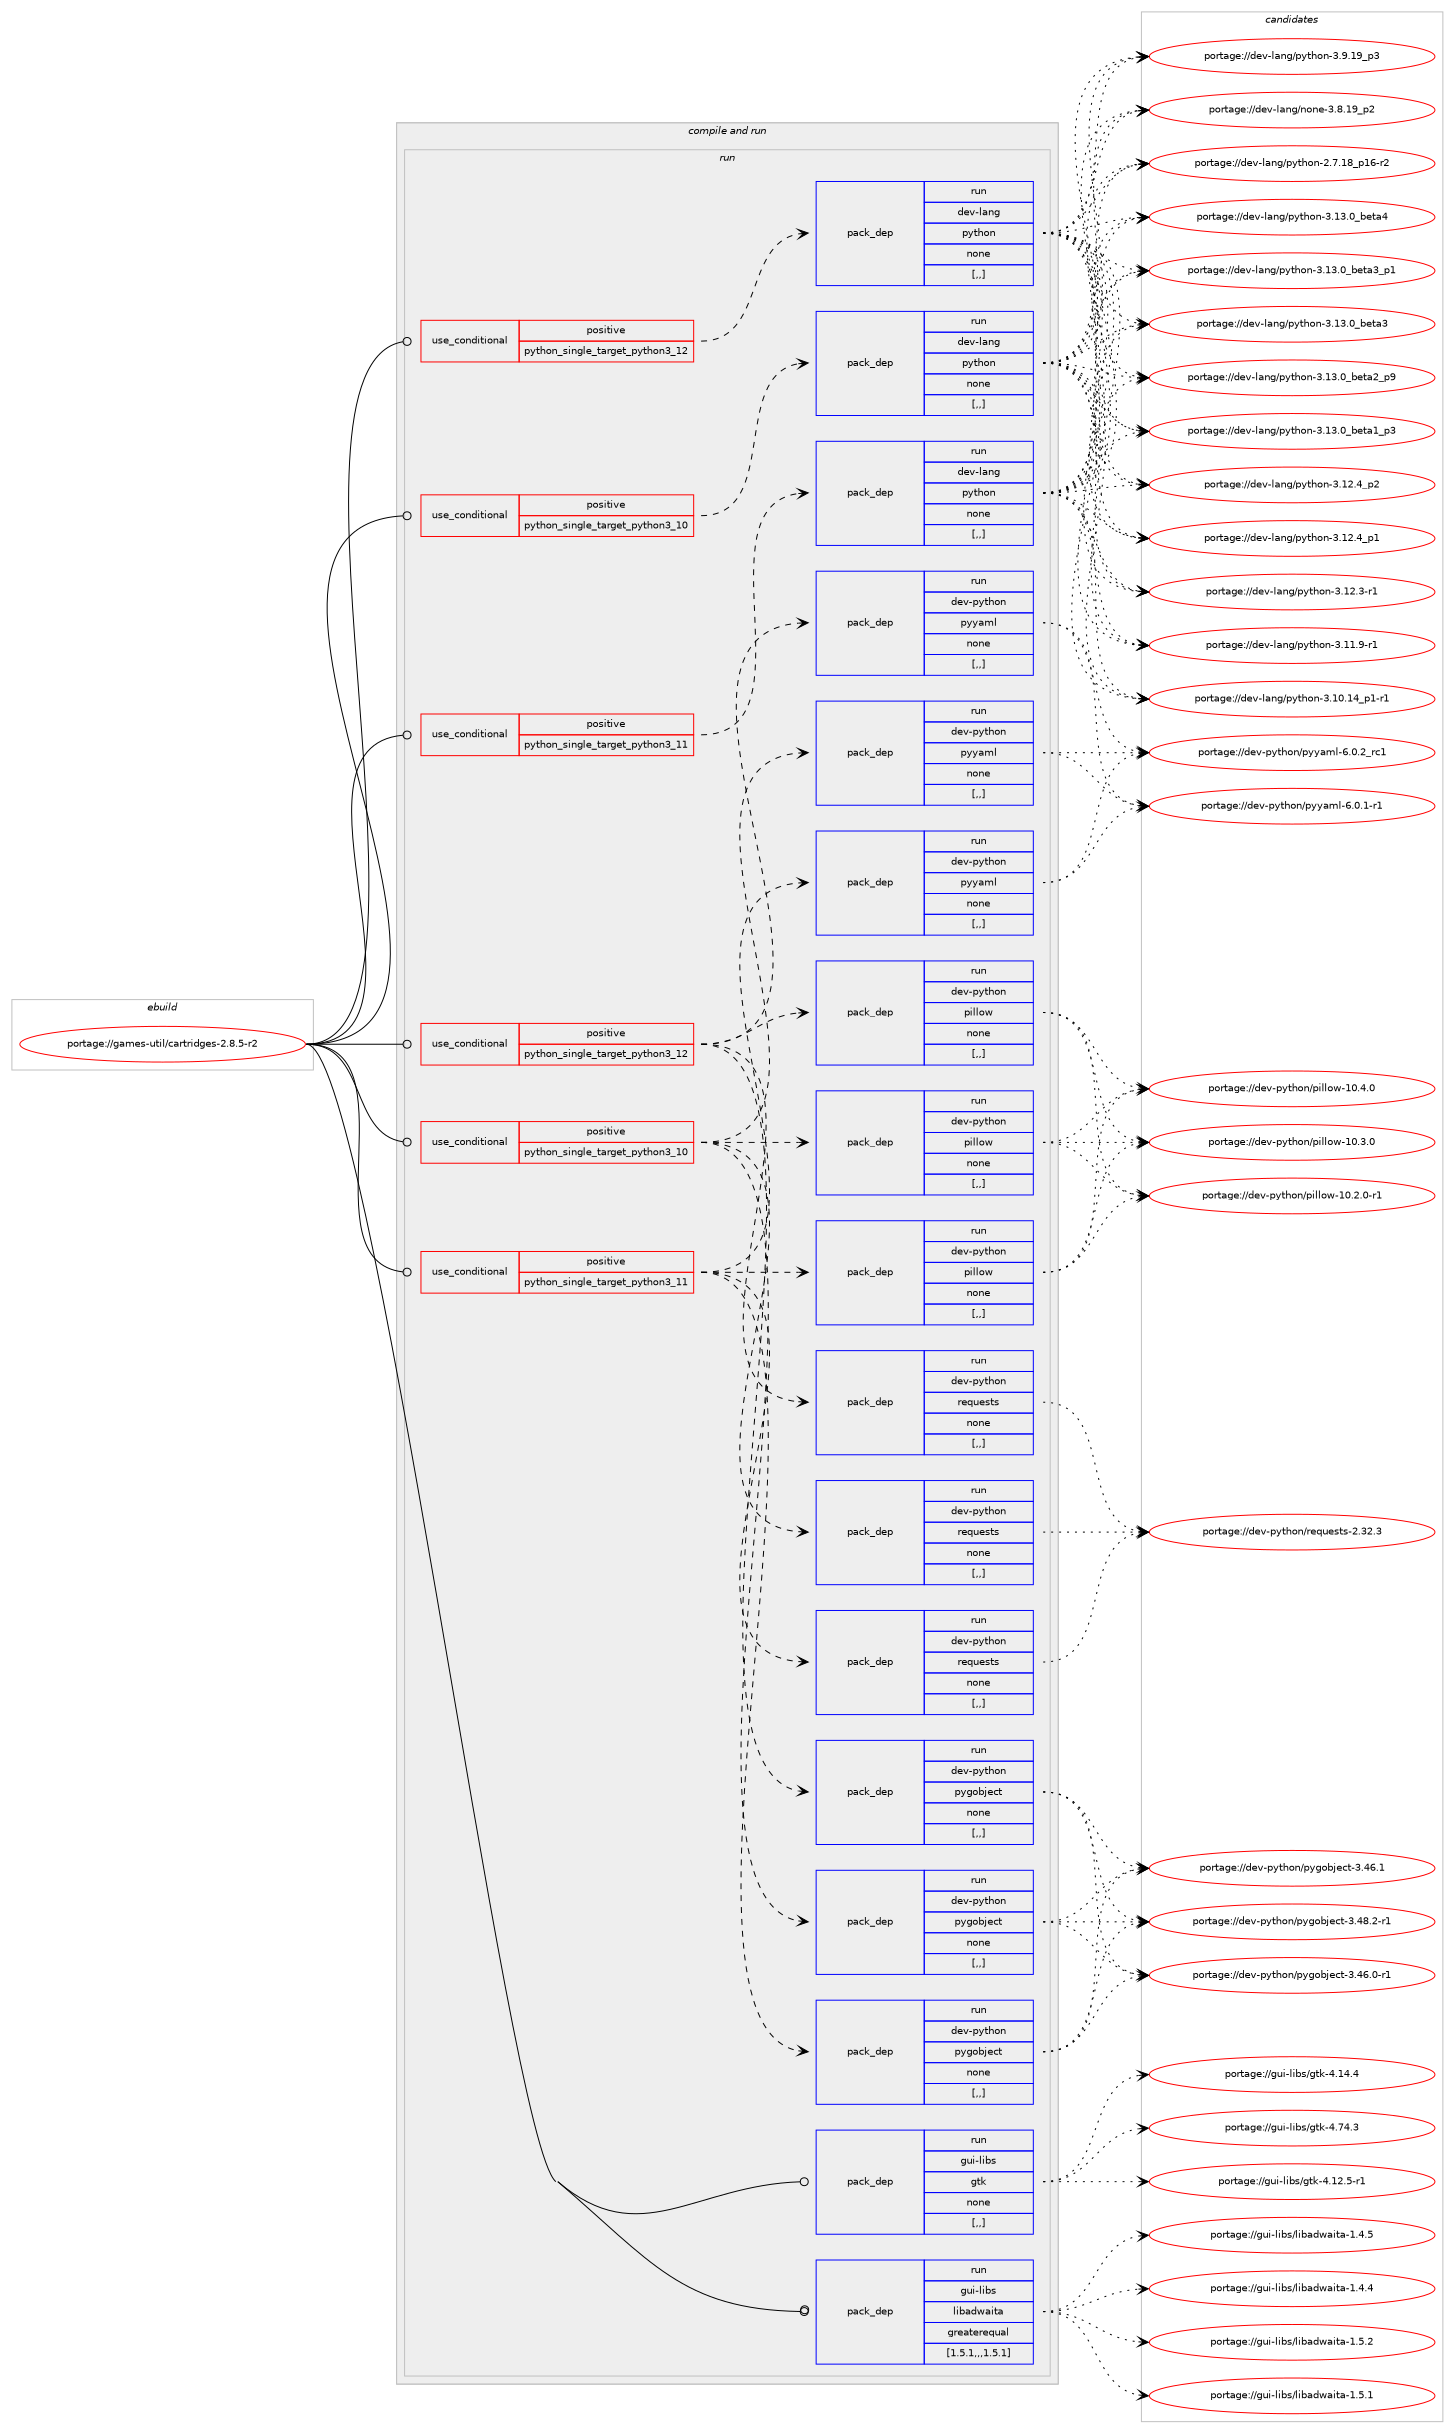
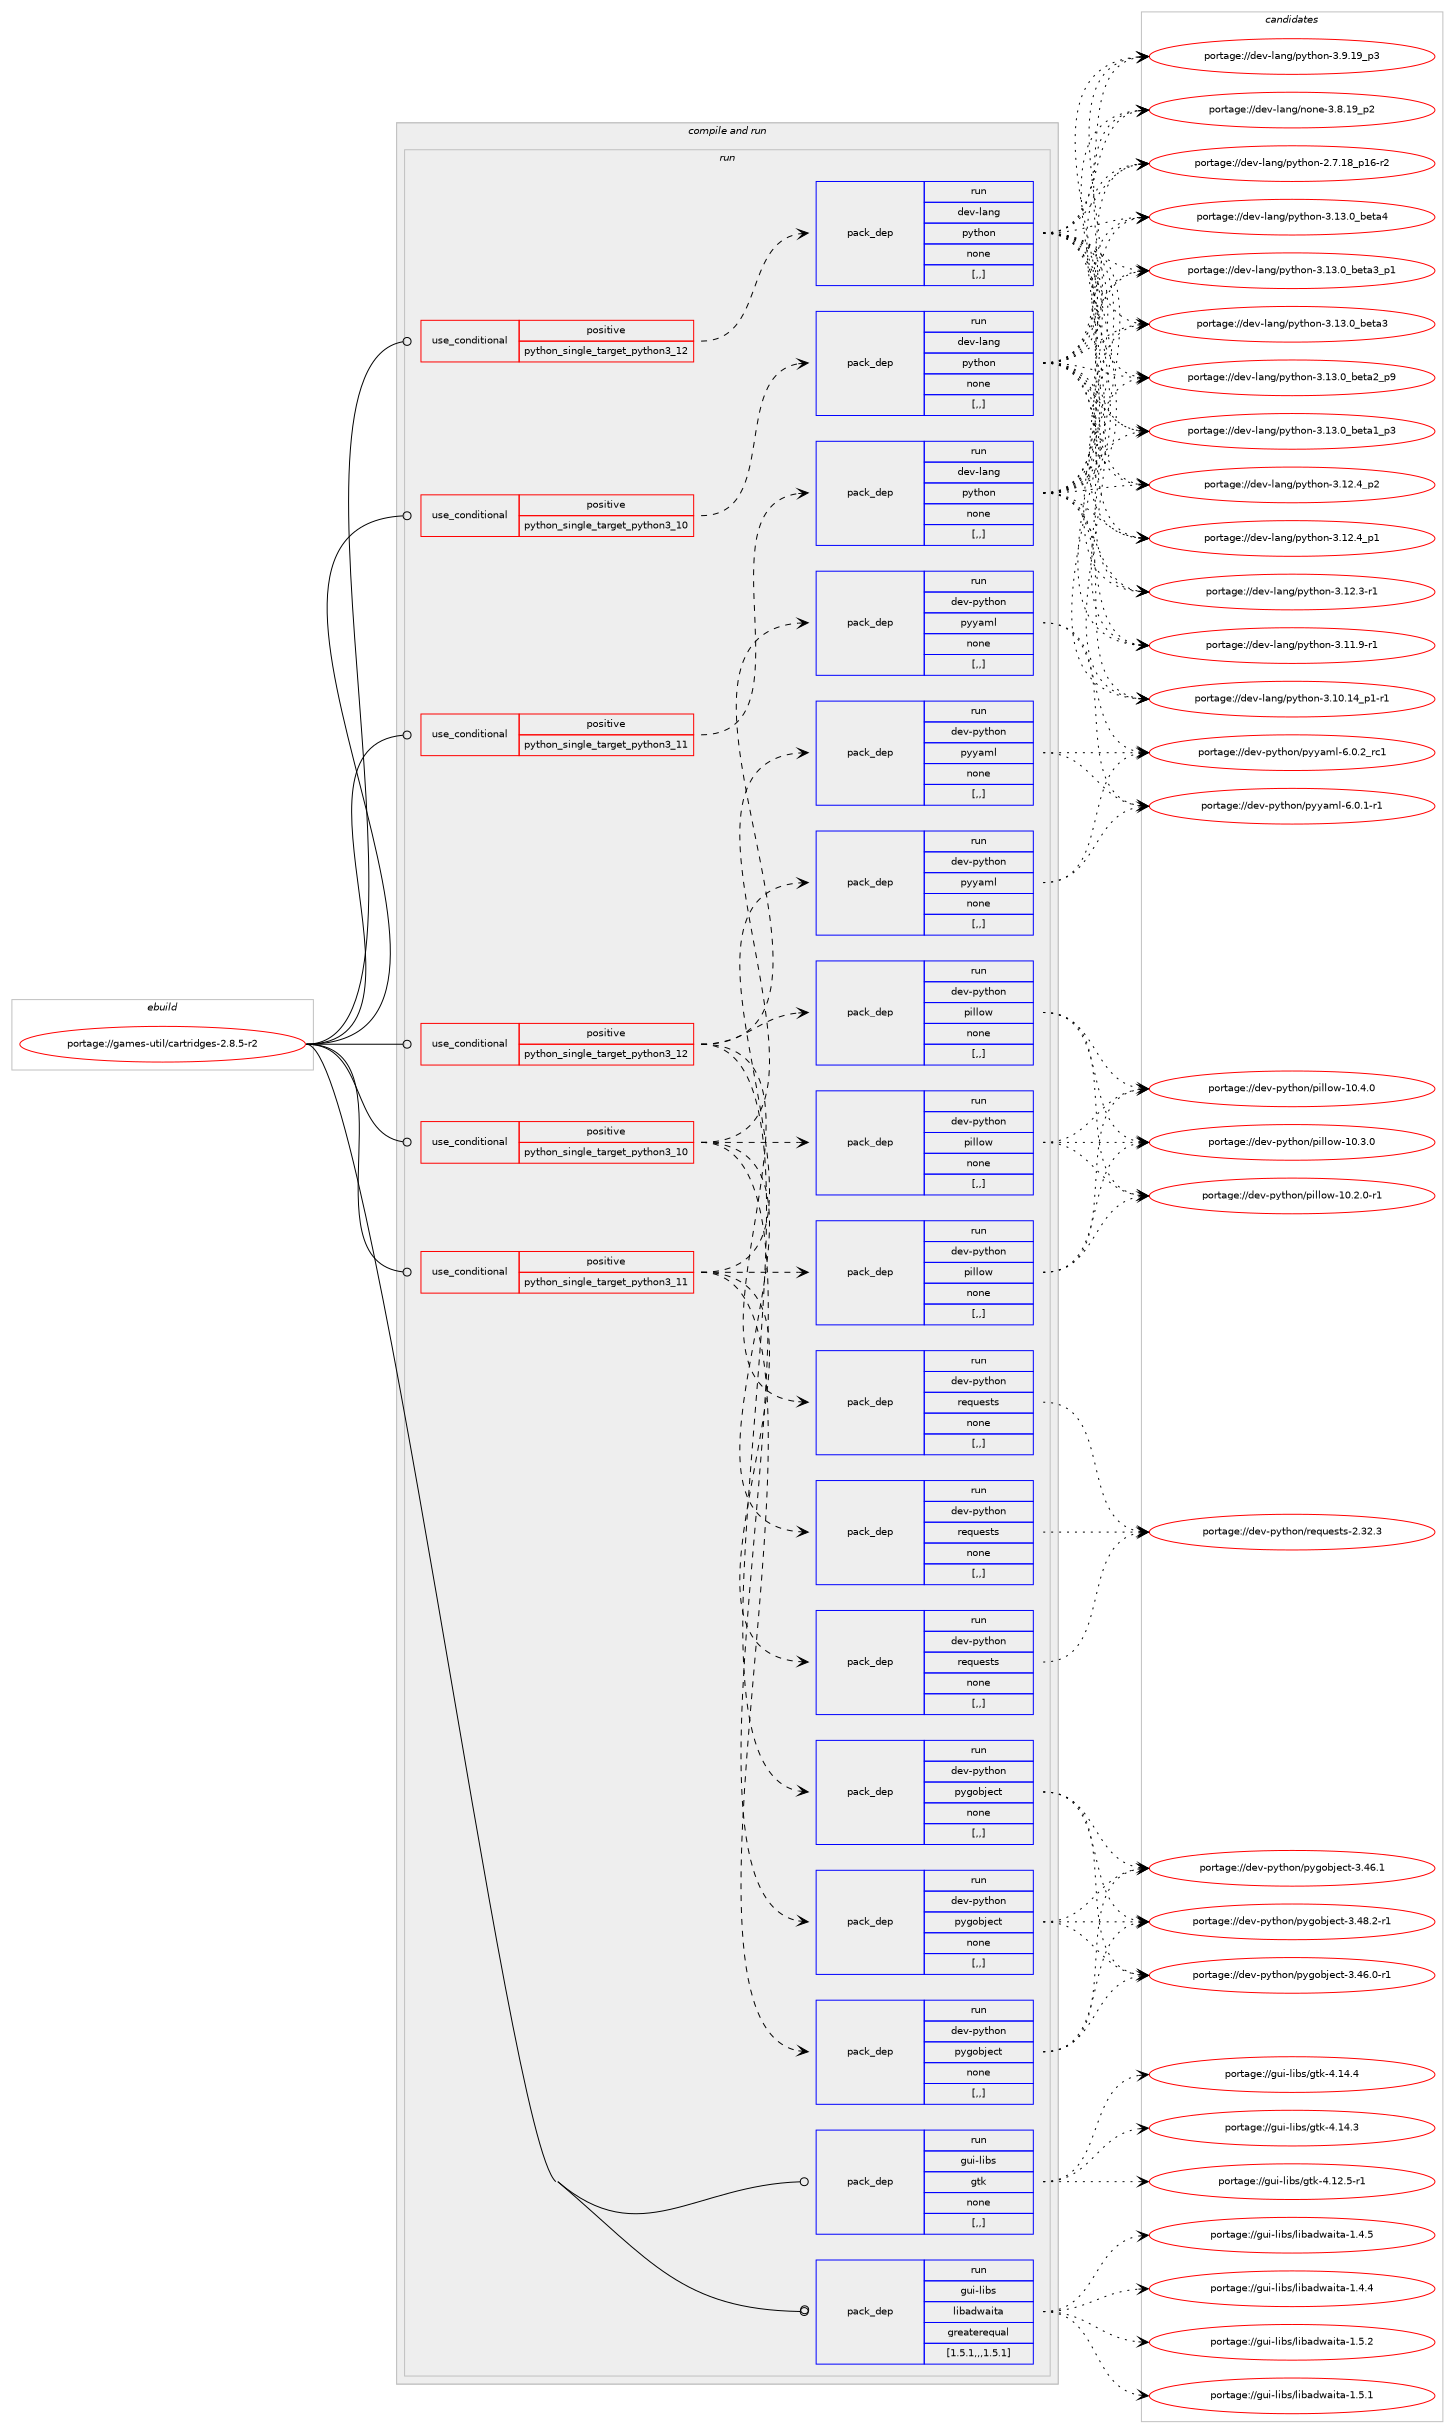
node "portage://gui-libs/gtk-4.74.3": label "portage://gui-libs/gtk-4.74.3" -> "portage://gui-libs/gtk-4.14.3"
